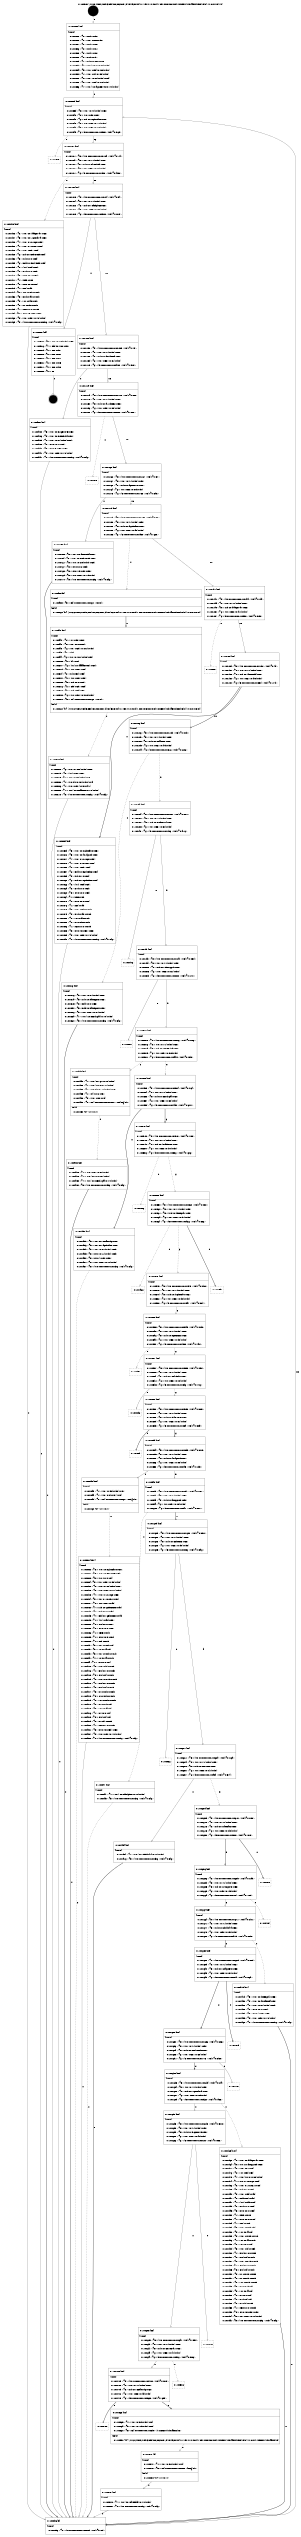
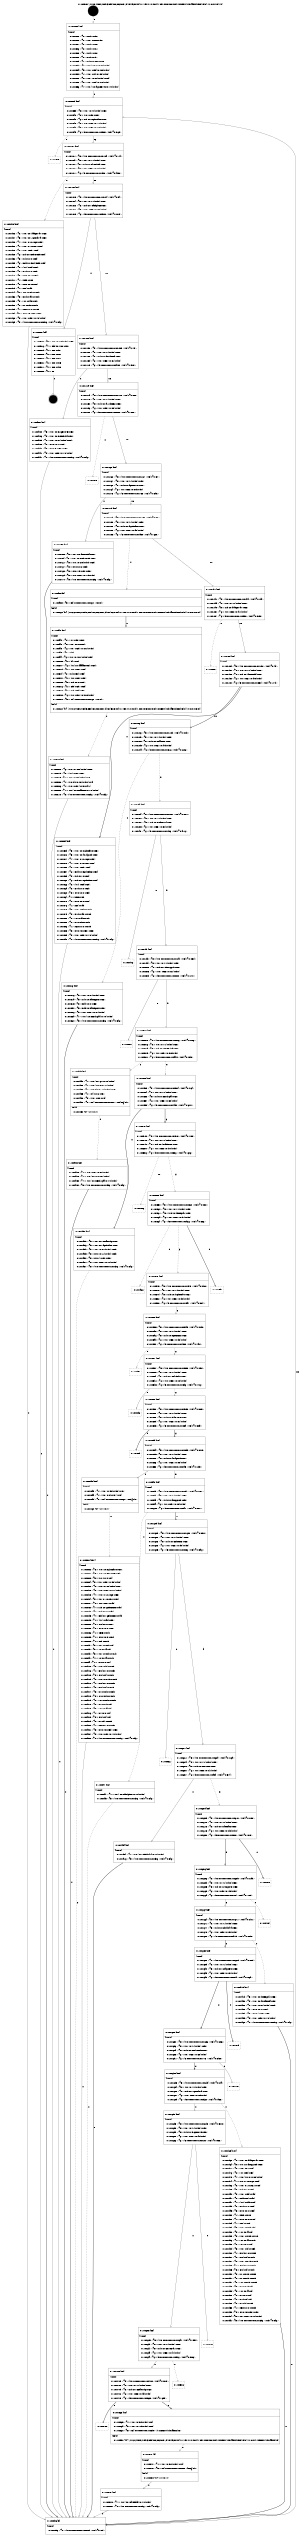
edge "0x401543 [25]" -> "0x401a86": label " 0" -> " 11"
